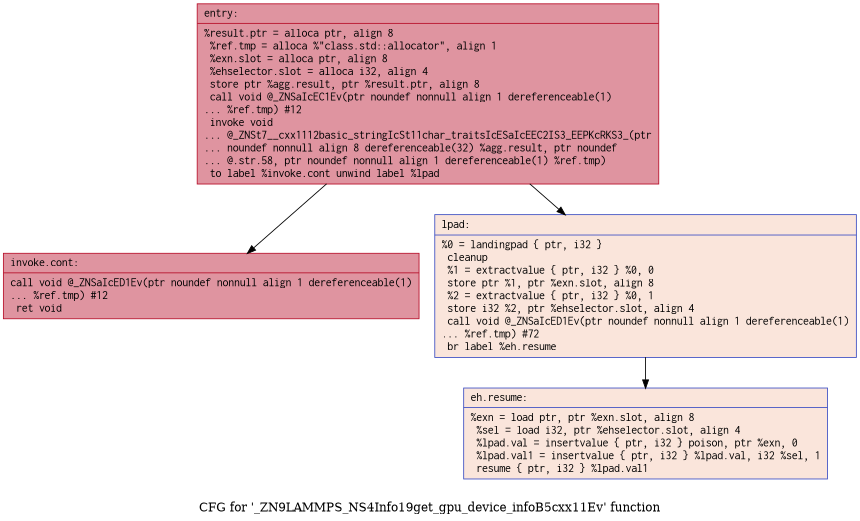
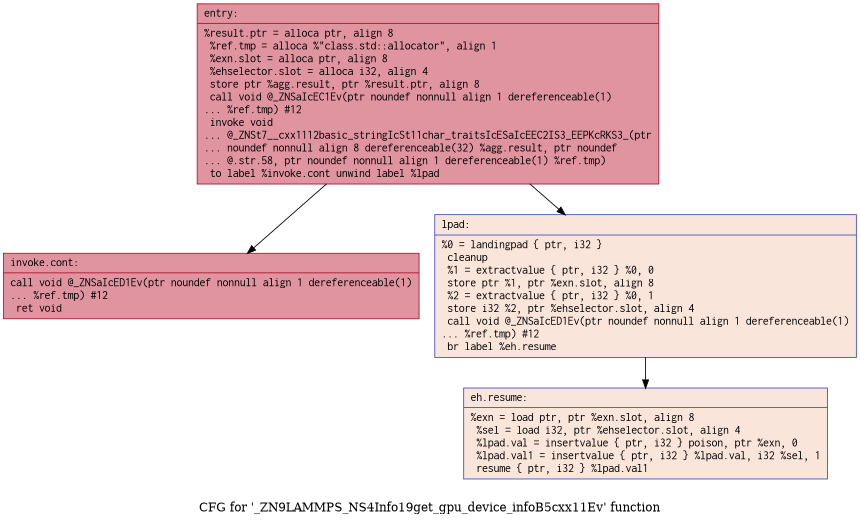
node "lpad:": text "... %ref.tmp) #72" -> "... %ref.tmp) #12"
